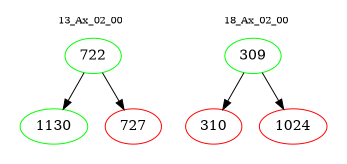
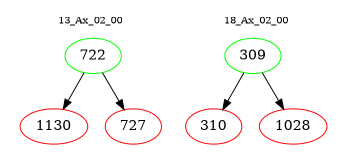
node "1130": color green -> red
node "1024": label "1024" -> "1028"
